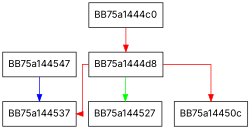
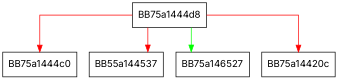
edge "BB75a1444c0" -> "BB75a1444d8": reversed
node "BB75a144547": removed
node "BB75a144537": label "BB75a144537" -> "BB55a144537"
node "BB75a144527": label "BB75a144527" -> "BB75a146527"
node "BB75a14450c": label "BB75a14450c" -> "BB75a14420c"
